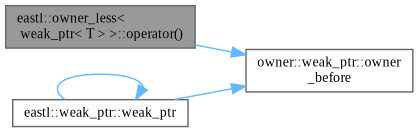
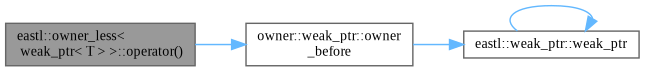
edge "eastl::weak_ptr::weak_ptr" -> "owner::weak_ptr::owner _before": reversed
